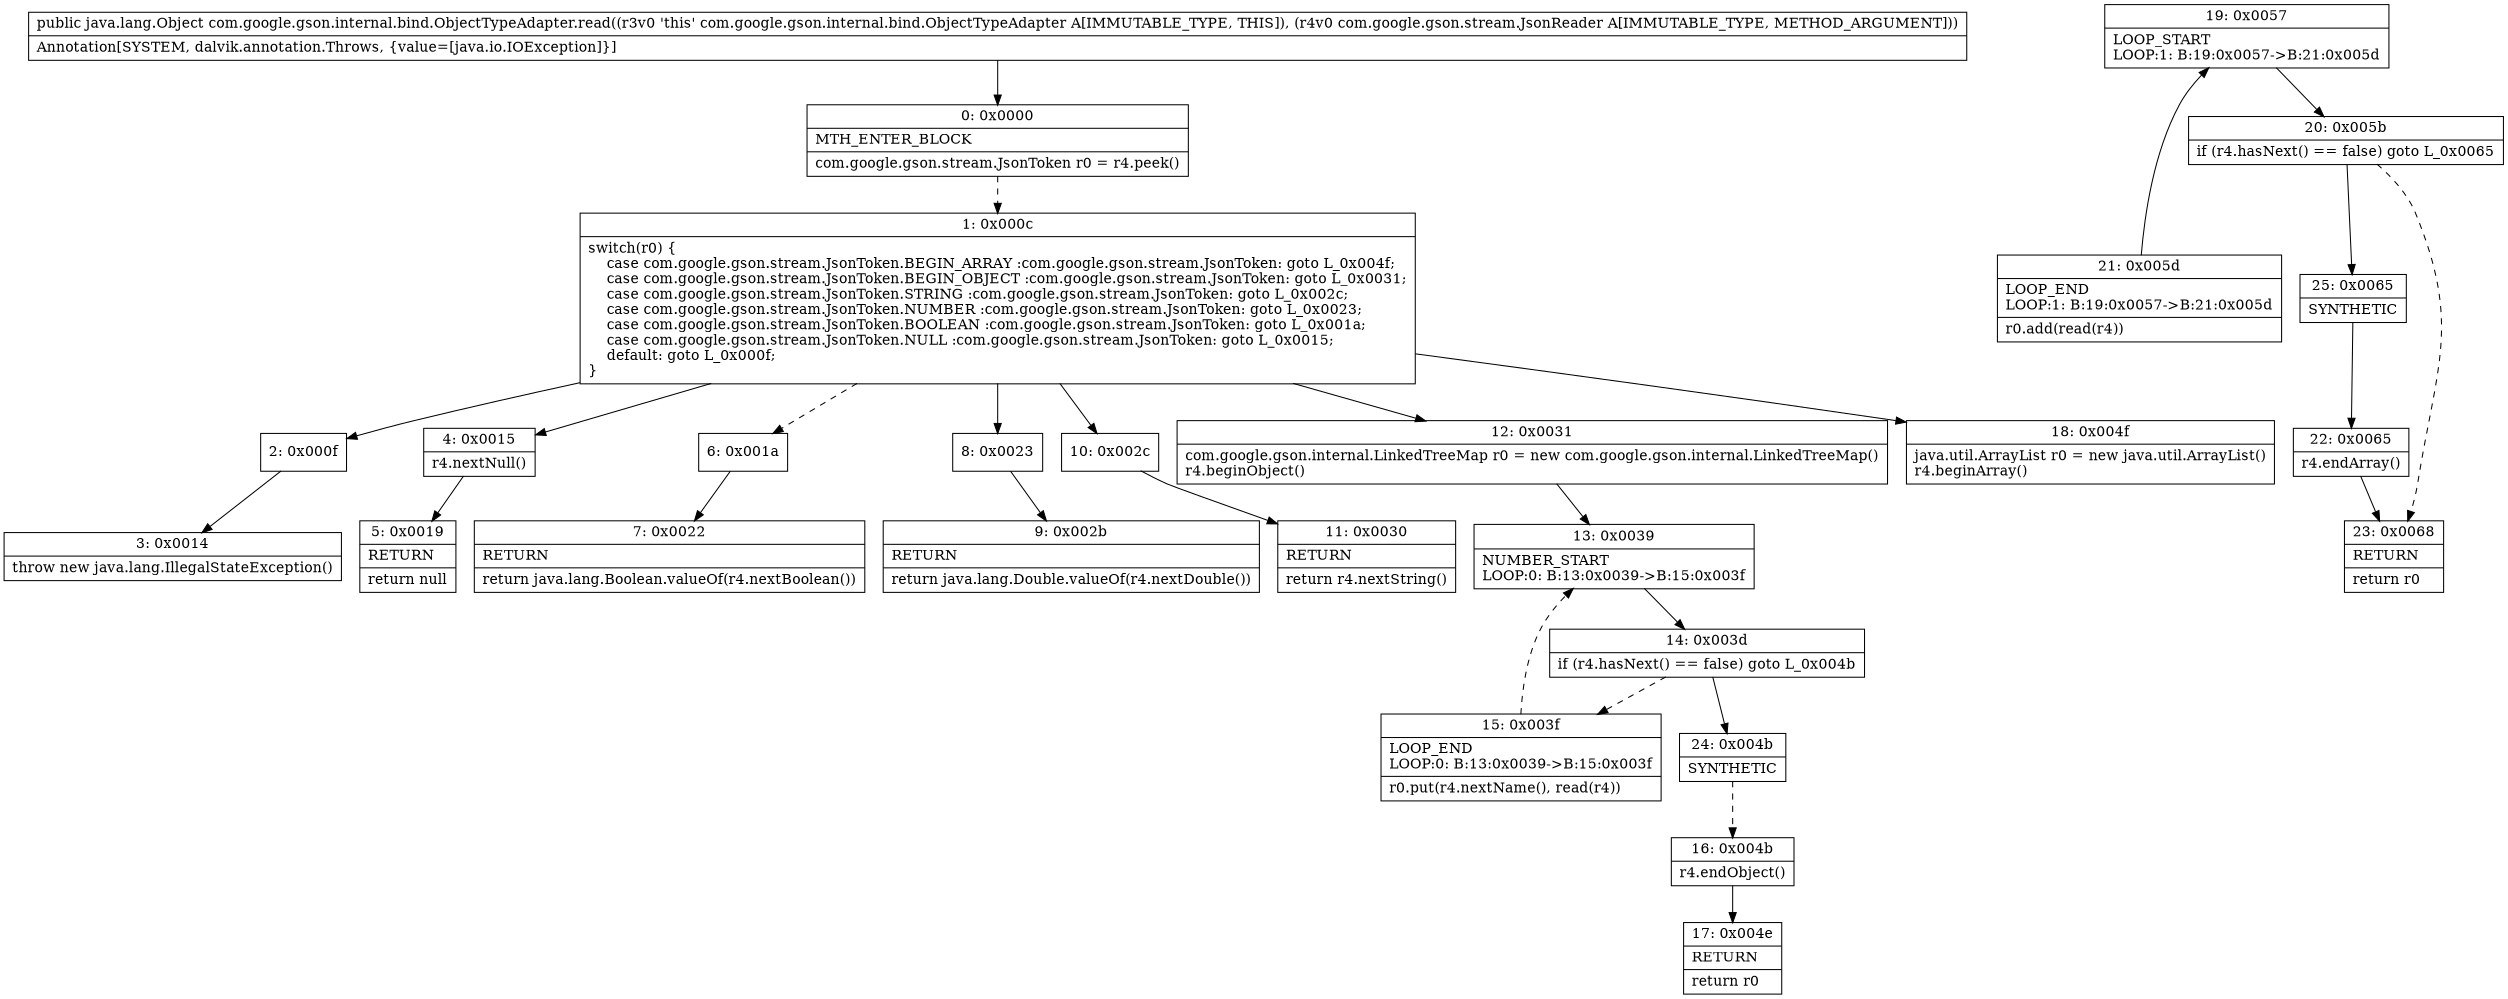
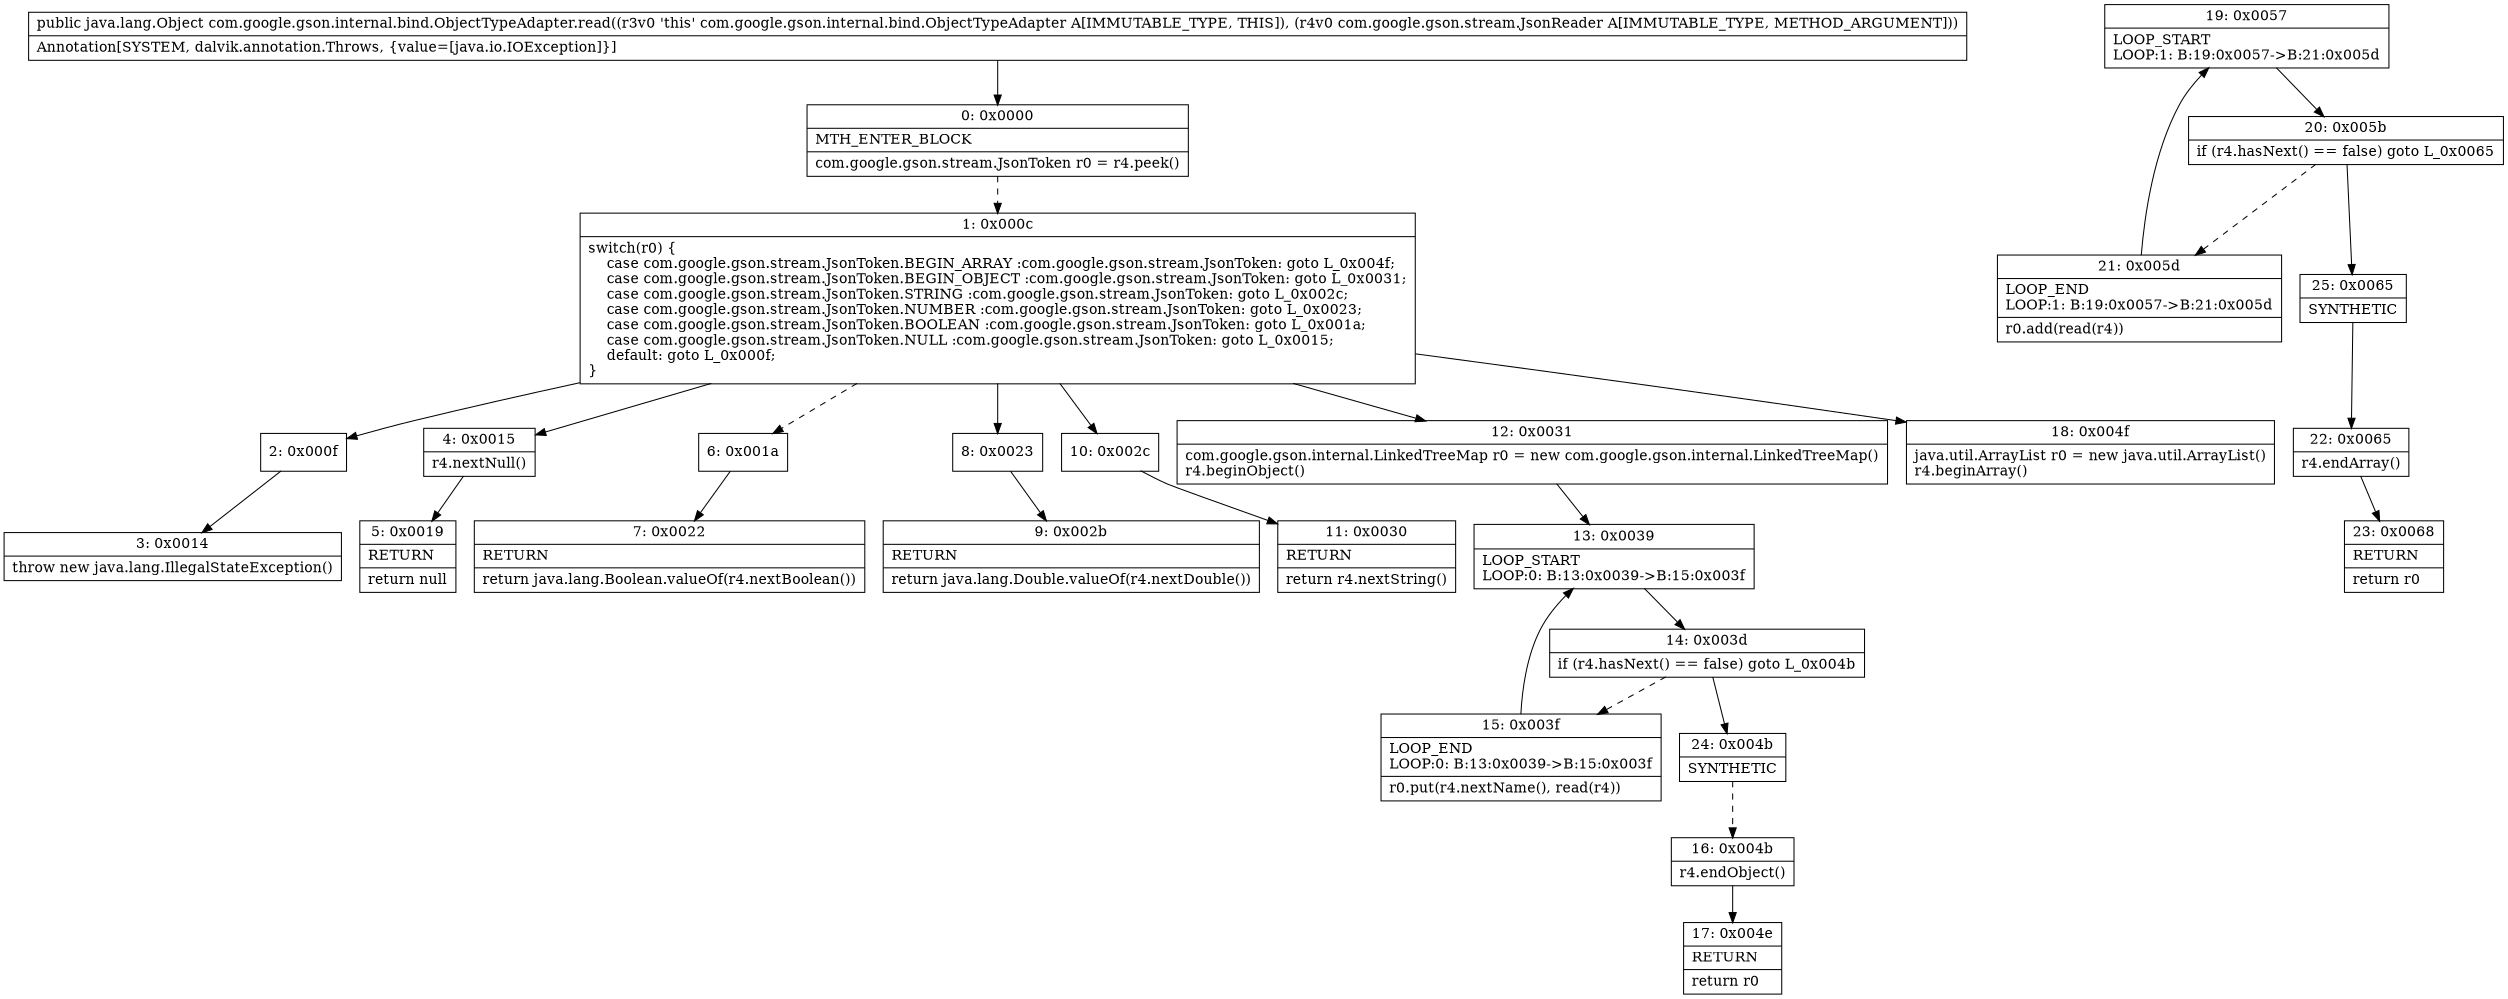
edge "20: 0x005b" -> "23: 0x0068": now "20: 0x005b" -> "21: 0x005d"
node "13: 0x0039": text "NUMBER_START" -> "LOOP_START"
edge "15: 0x003f" -> "13: 0x0039": style dashed -> solid
